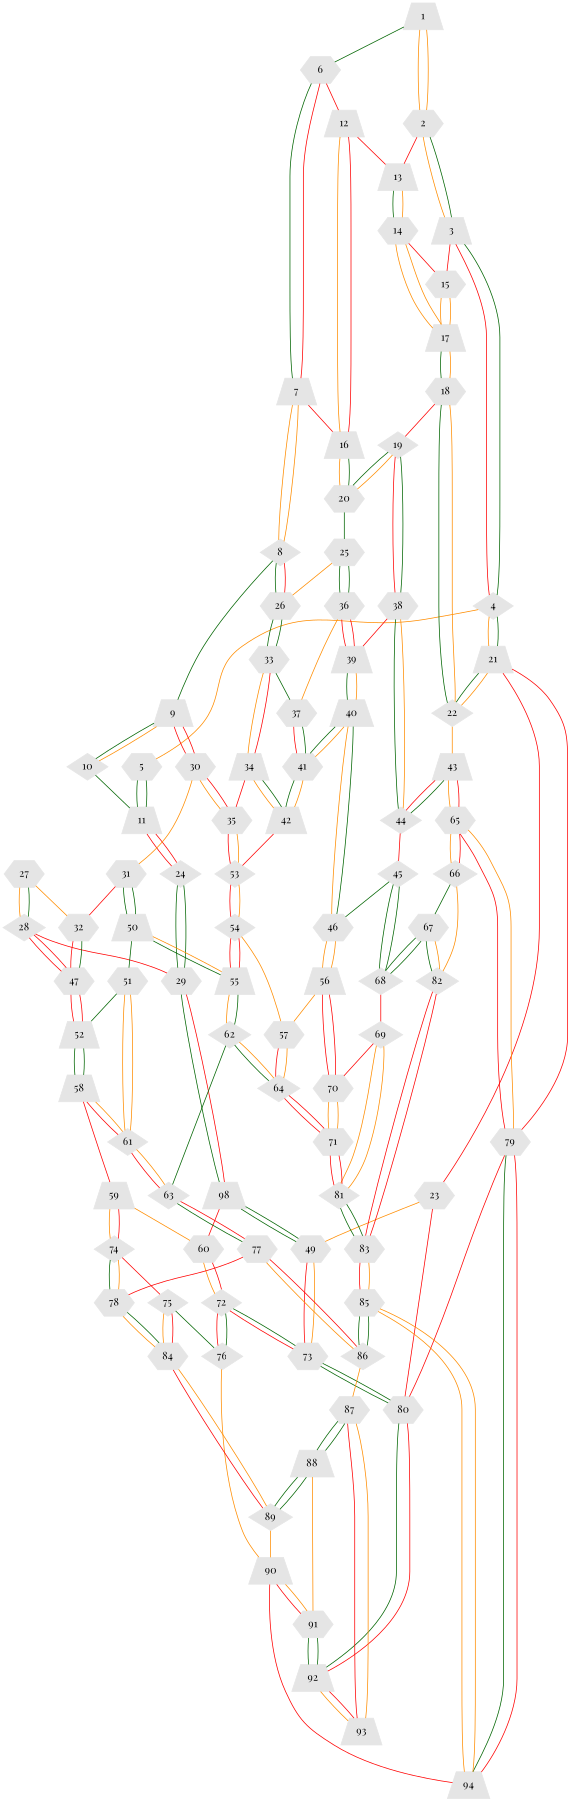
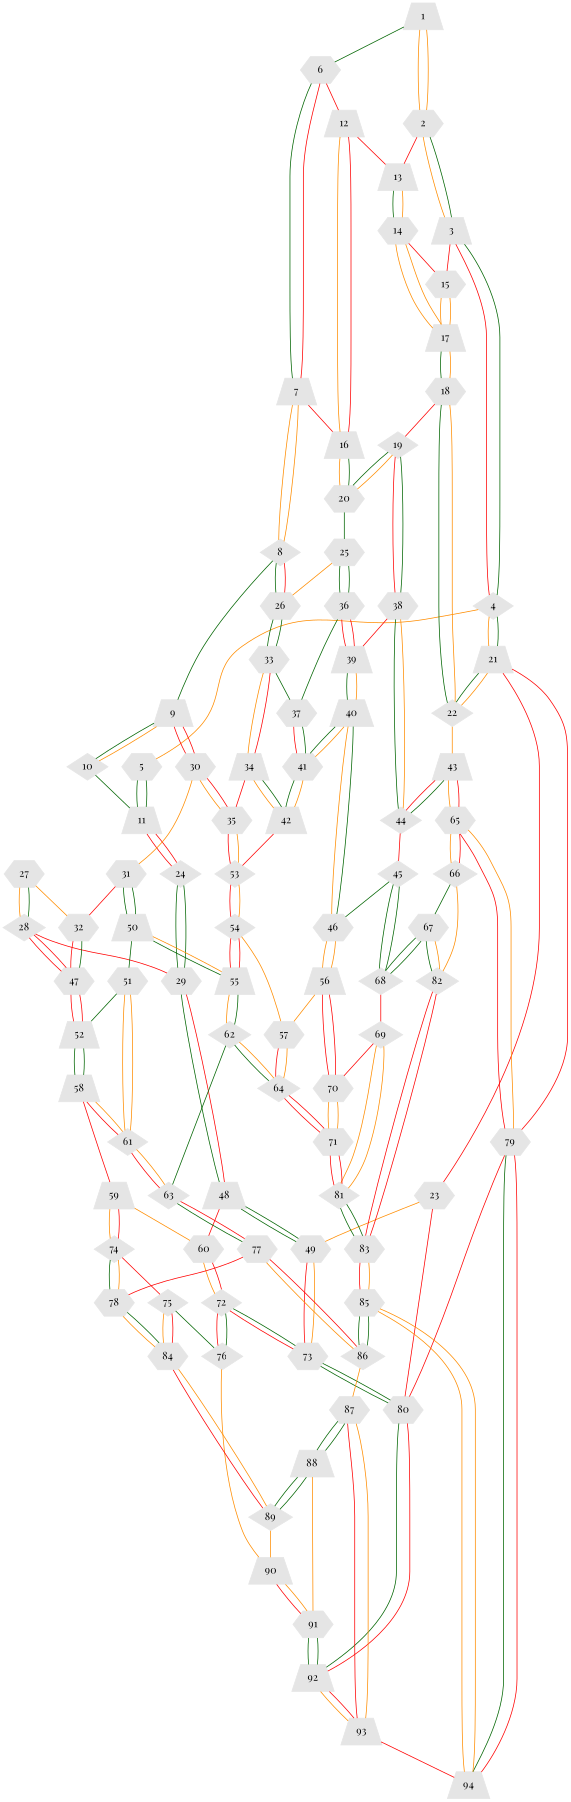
edge "36" -- "37": color darkorange -> darkgreen
node "98": label "98" -> "48"
edge "90" -- "94": now "93" -- "94"
